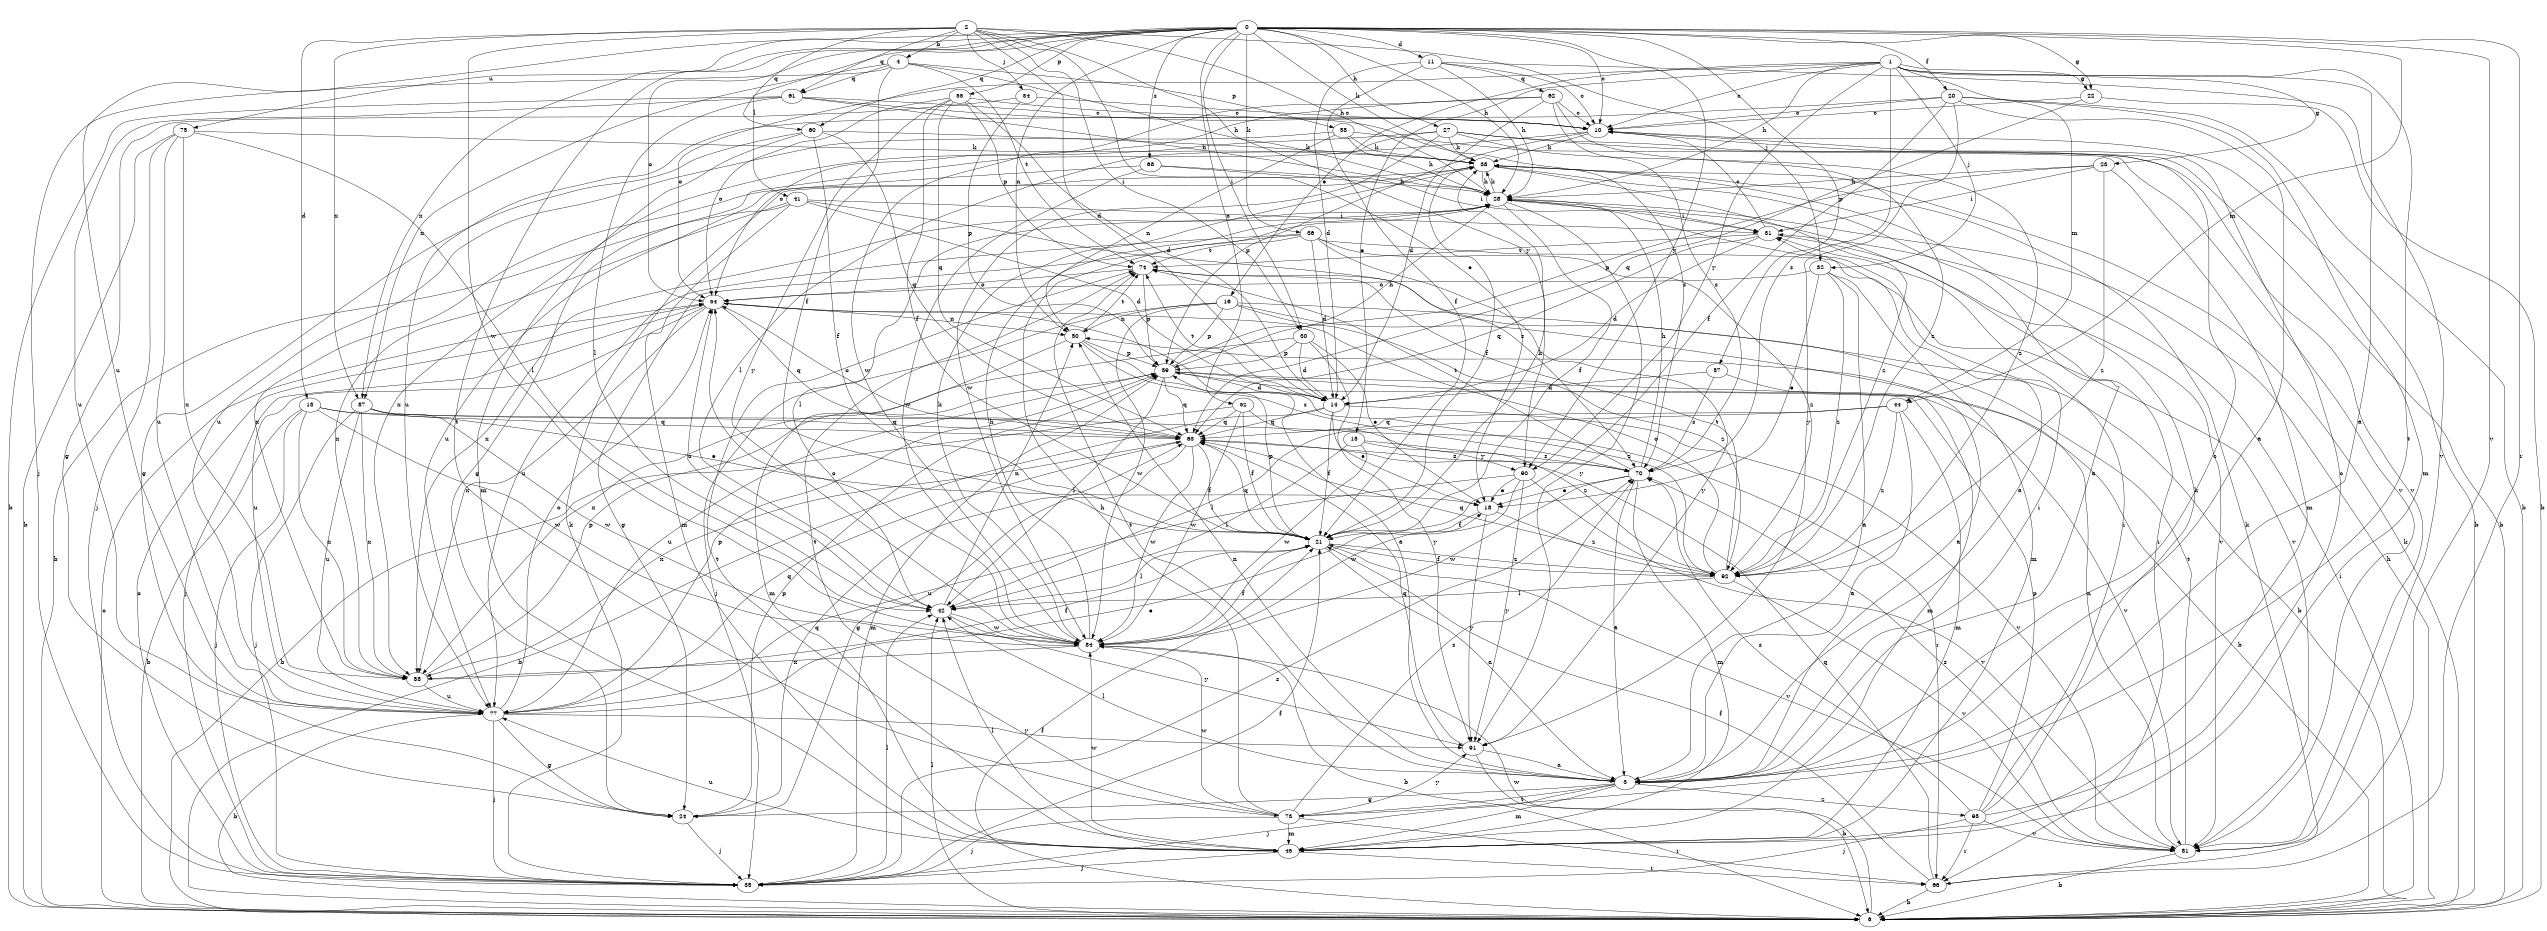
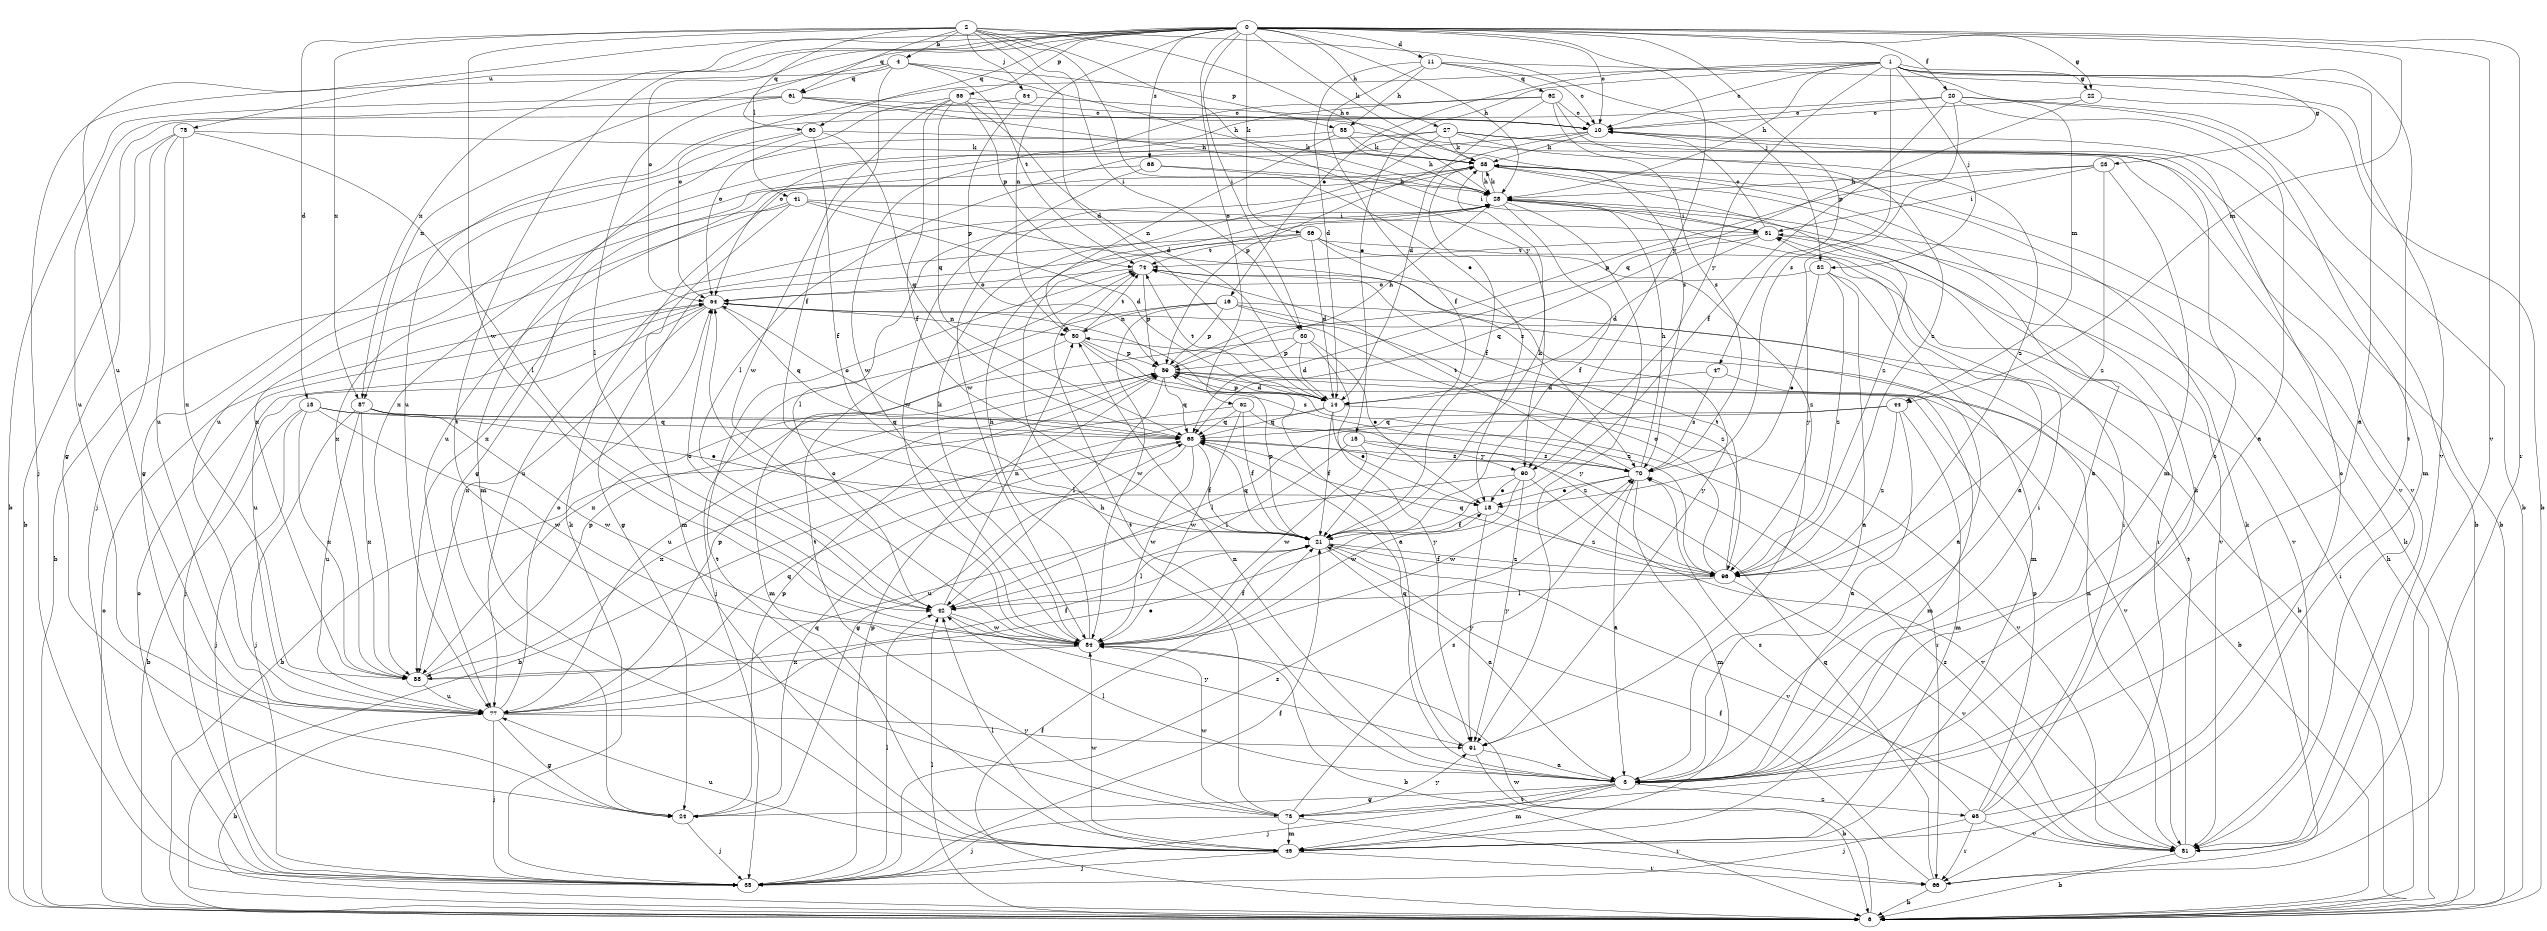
edge "11" -> "28": now "11" -> "58"
edge "55" -> "84": label "y" -> "w"
node "57": label "57" -> "47"
edge "14" -> "59": added, label "p"
node "92": label "92" -> "96"
edge "35" -> "59": label "m" -> "p"
edge "23" -> "45": now "23" -> "3"
